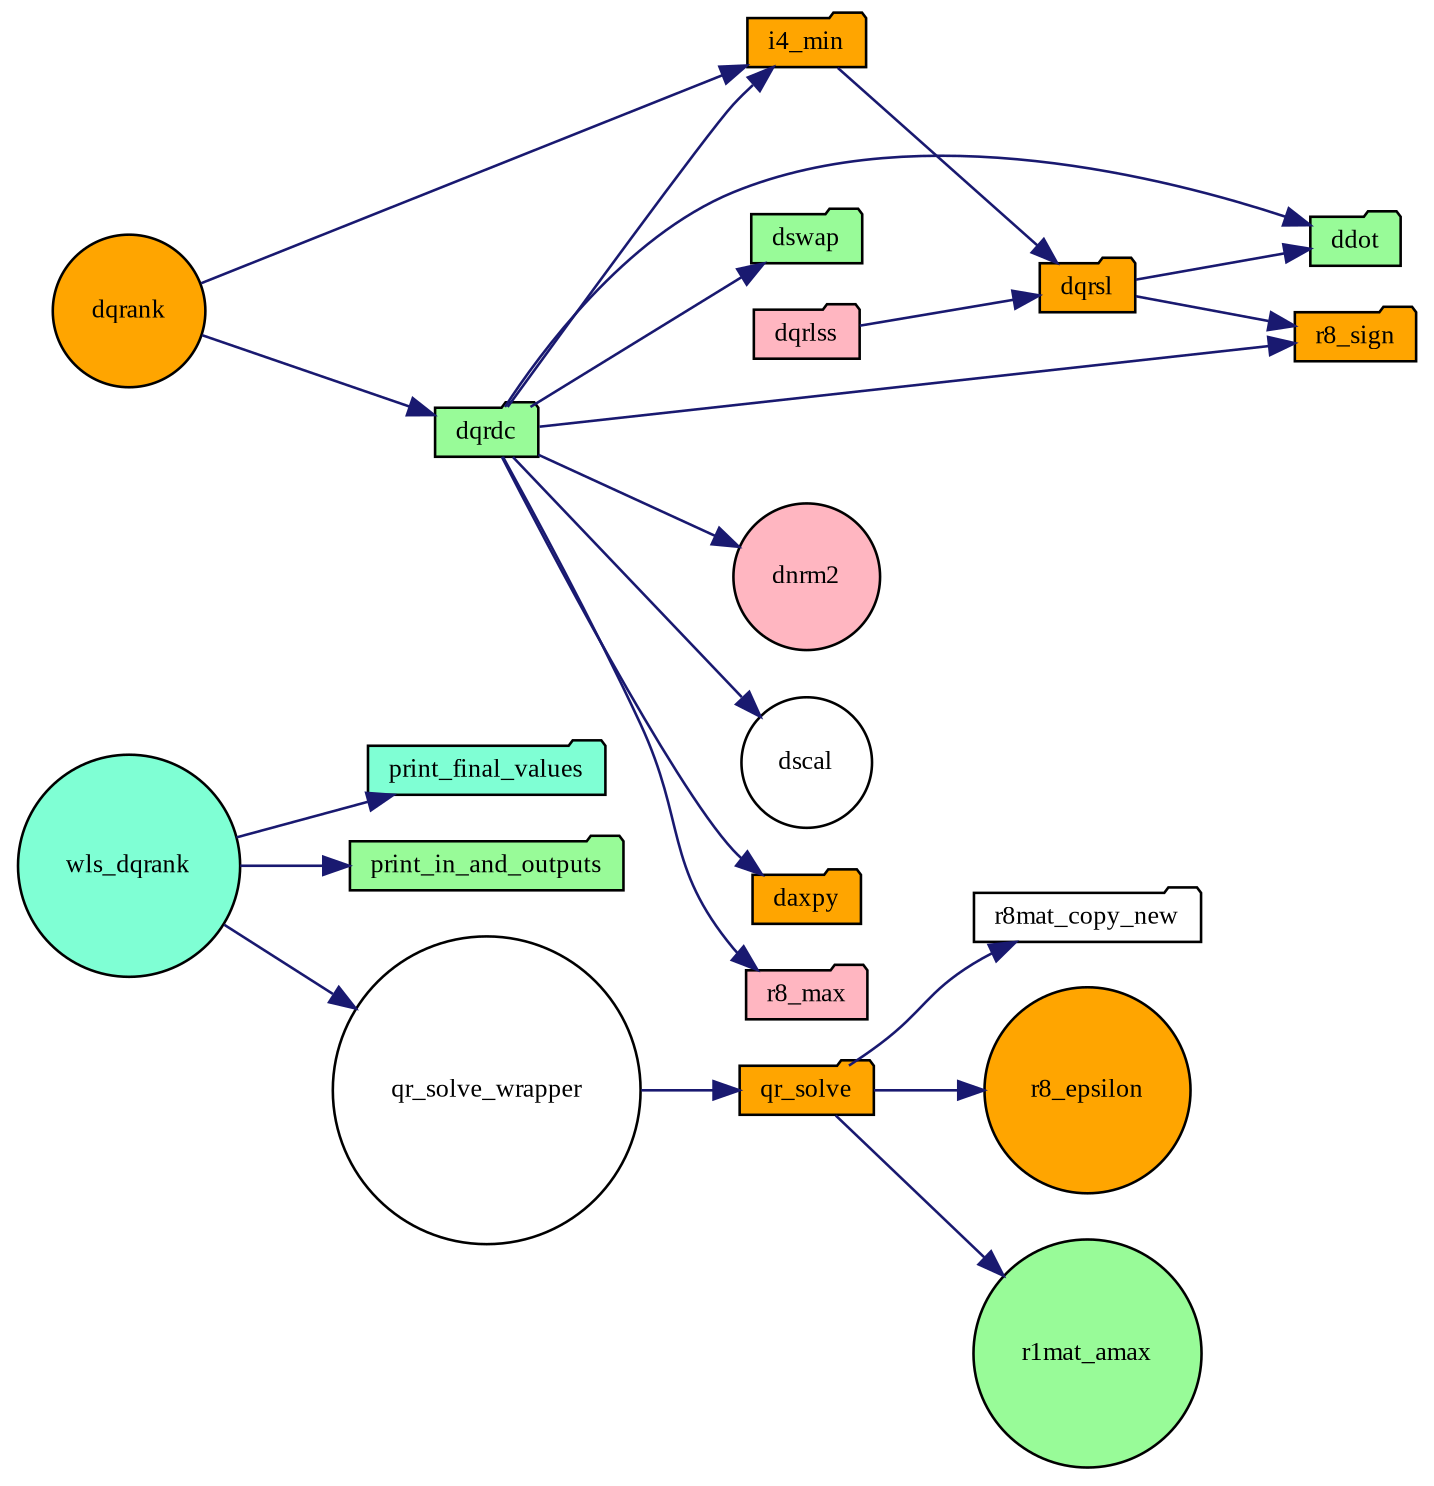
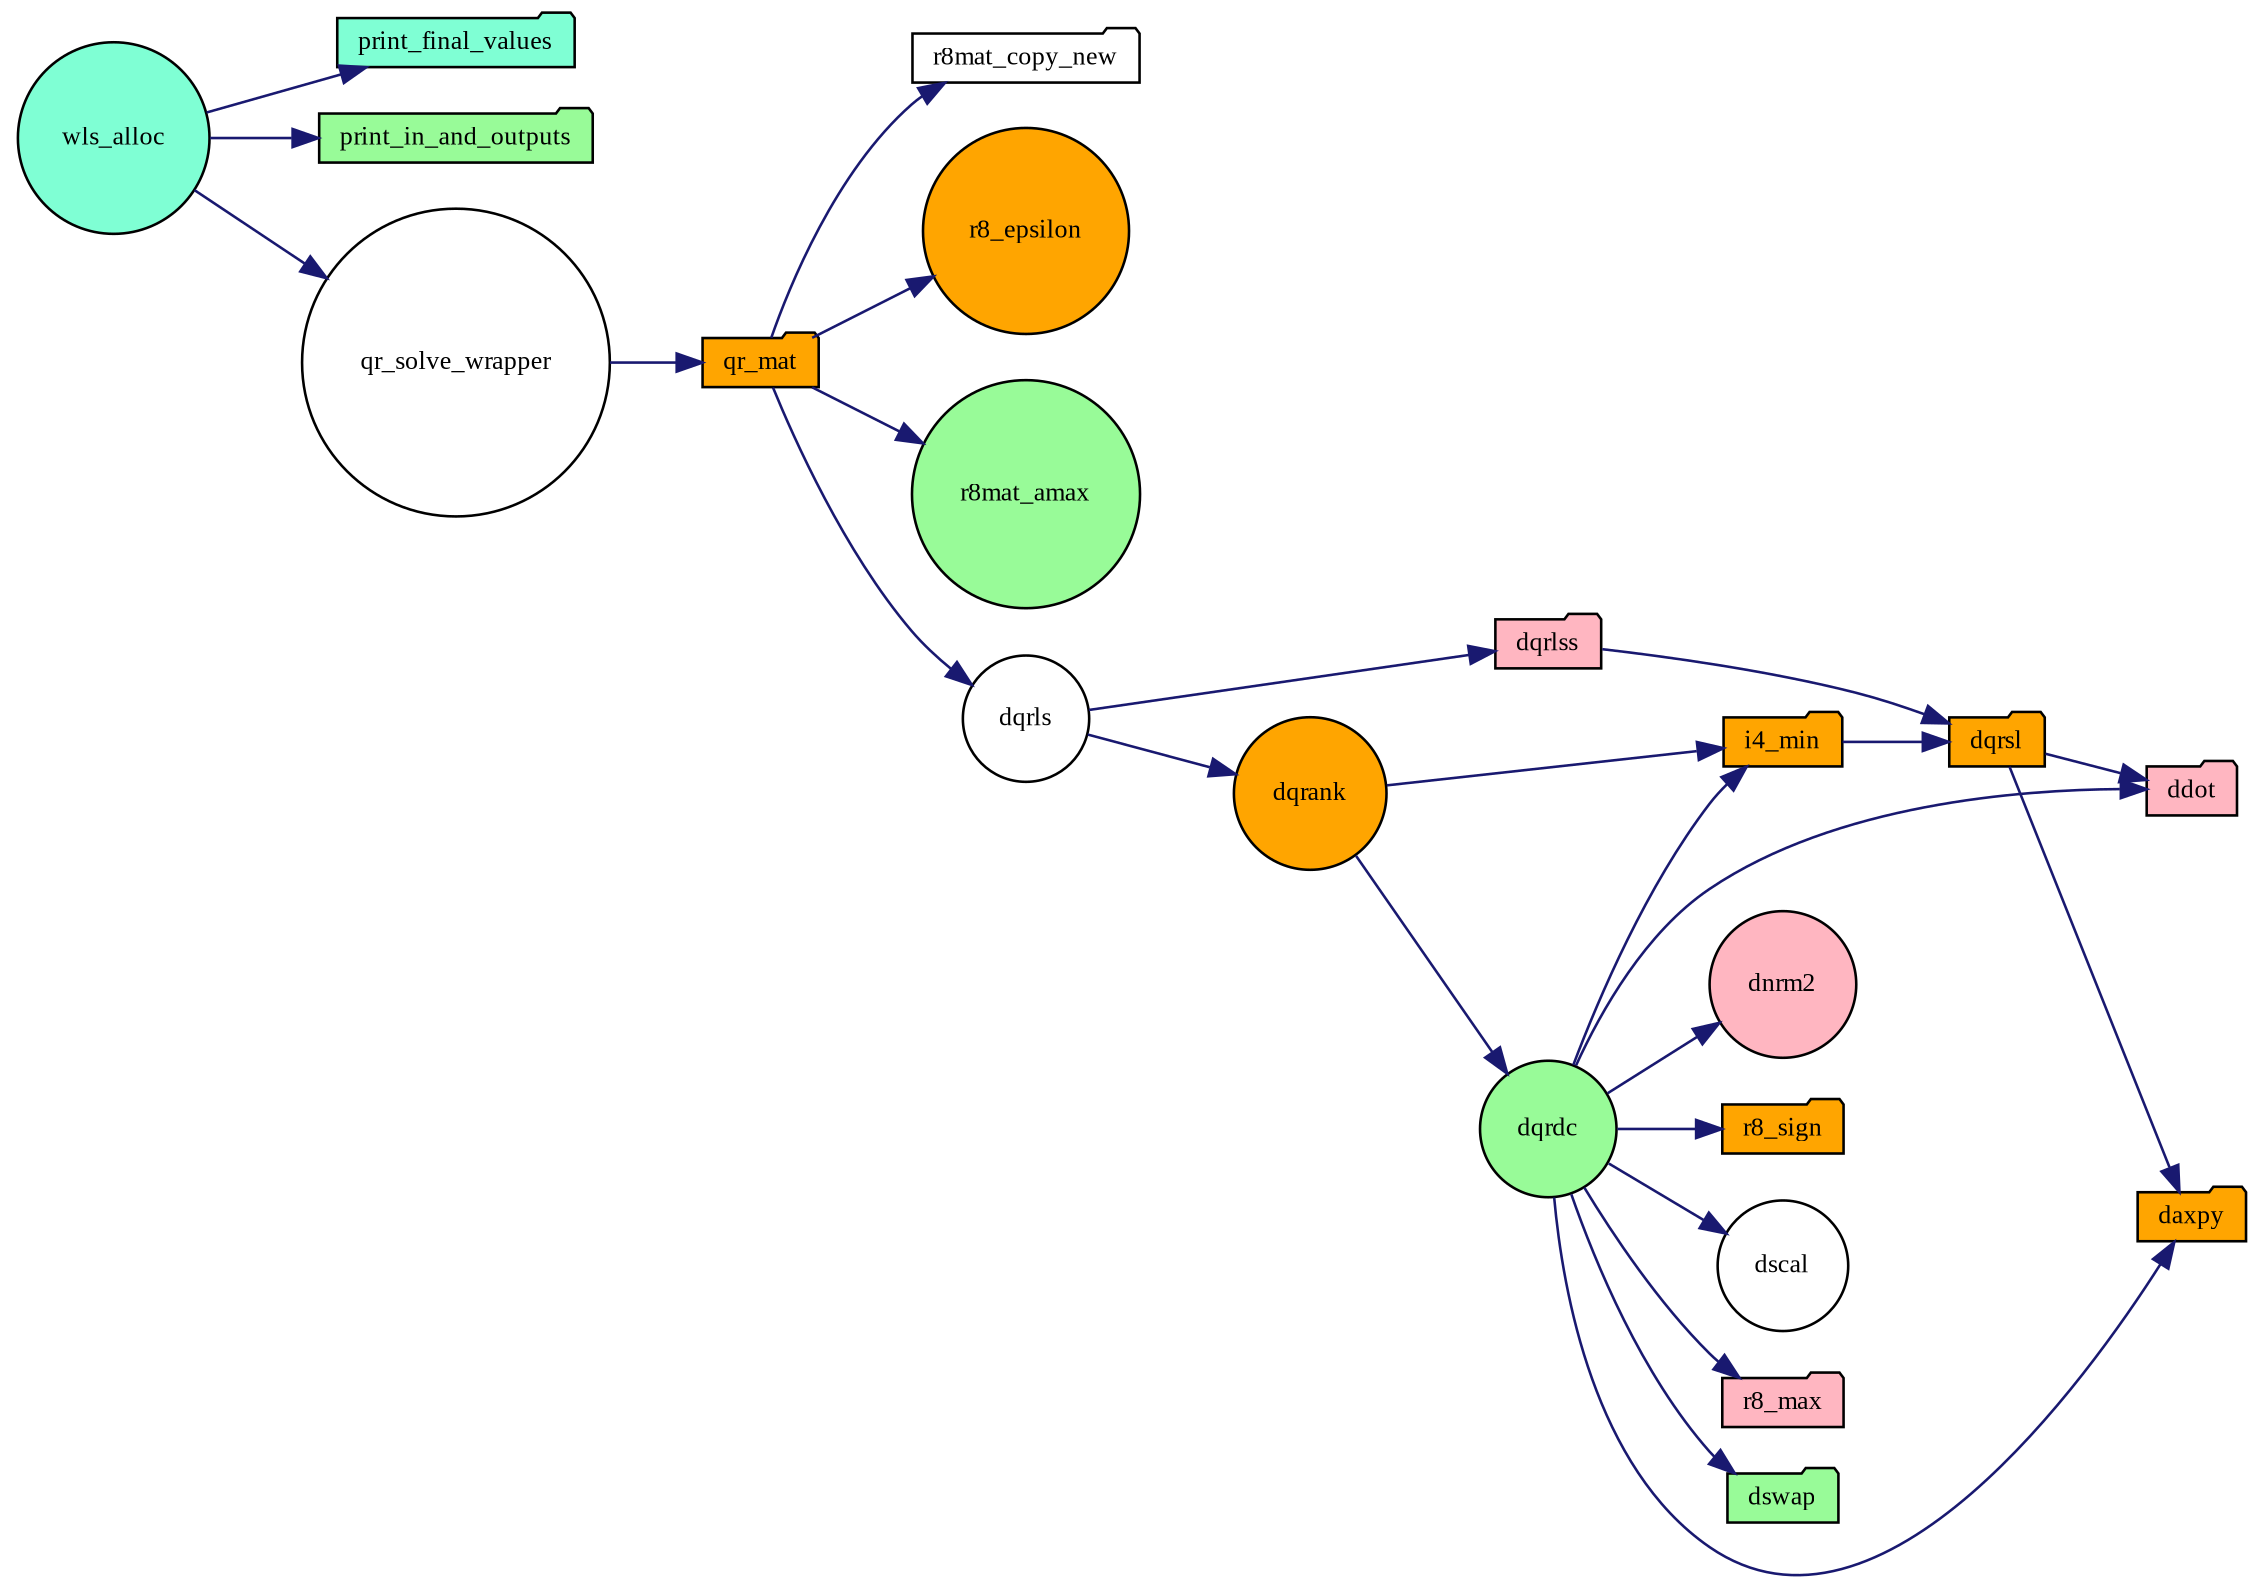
node "ddot": fillcolor palegreen -> lightpink
edge "dqrsl" -> "r8_sign": now "dqrsl" -> "daxpy"
node "dqrdc": shape folder -> circle
node "dqrls": added
node "wls_dqrank": label "wls_dqrank" -> "wls_alloc"
node "qr_solve": label "qr_solve" -> "qr_mat"
node "r1mat_amax": label "r1mat_amax" -> "r8mat_amax"
